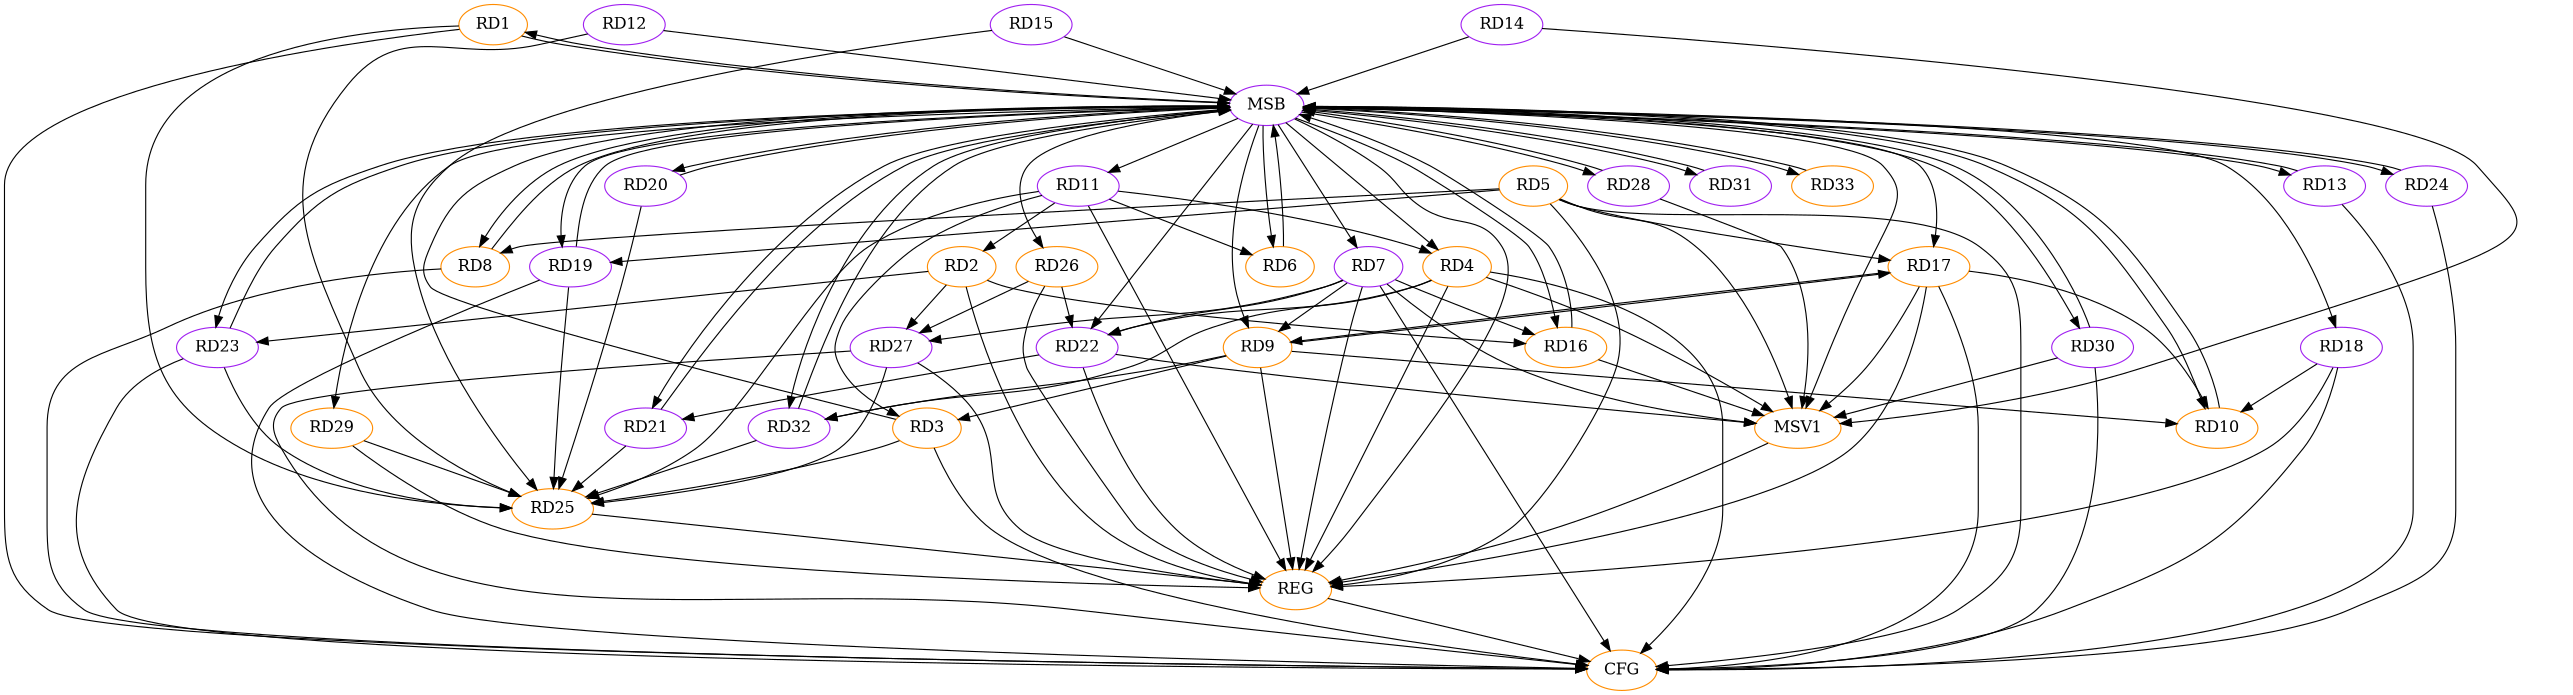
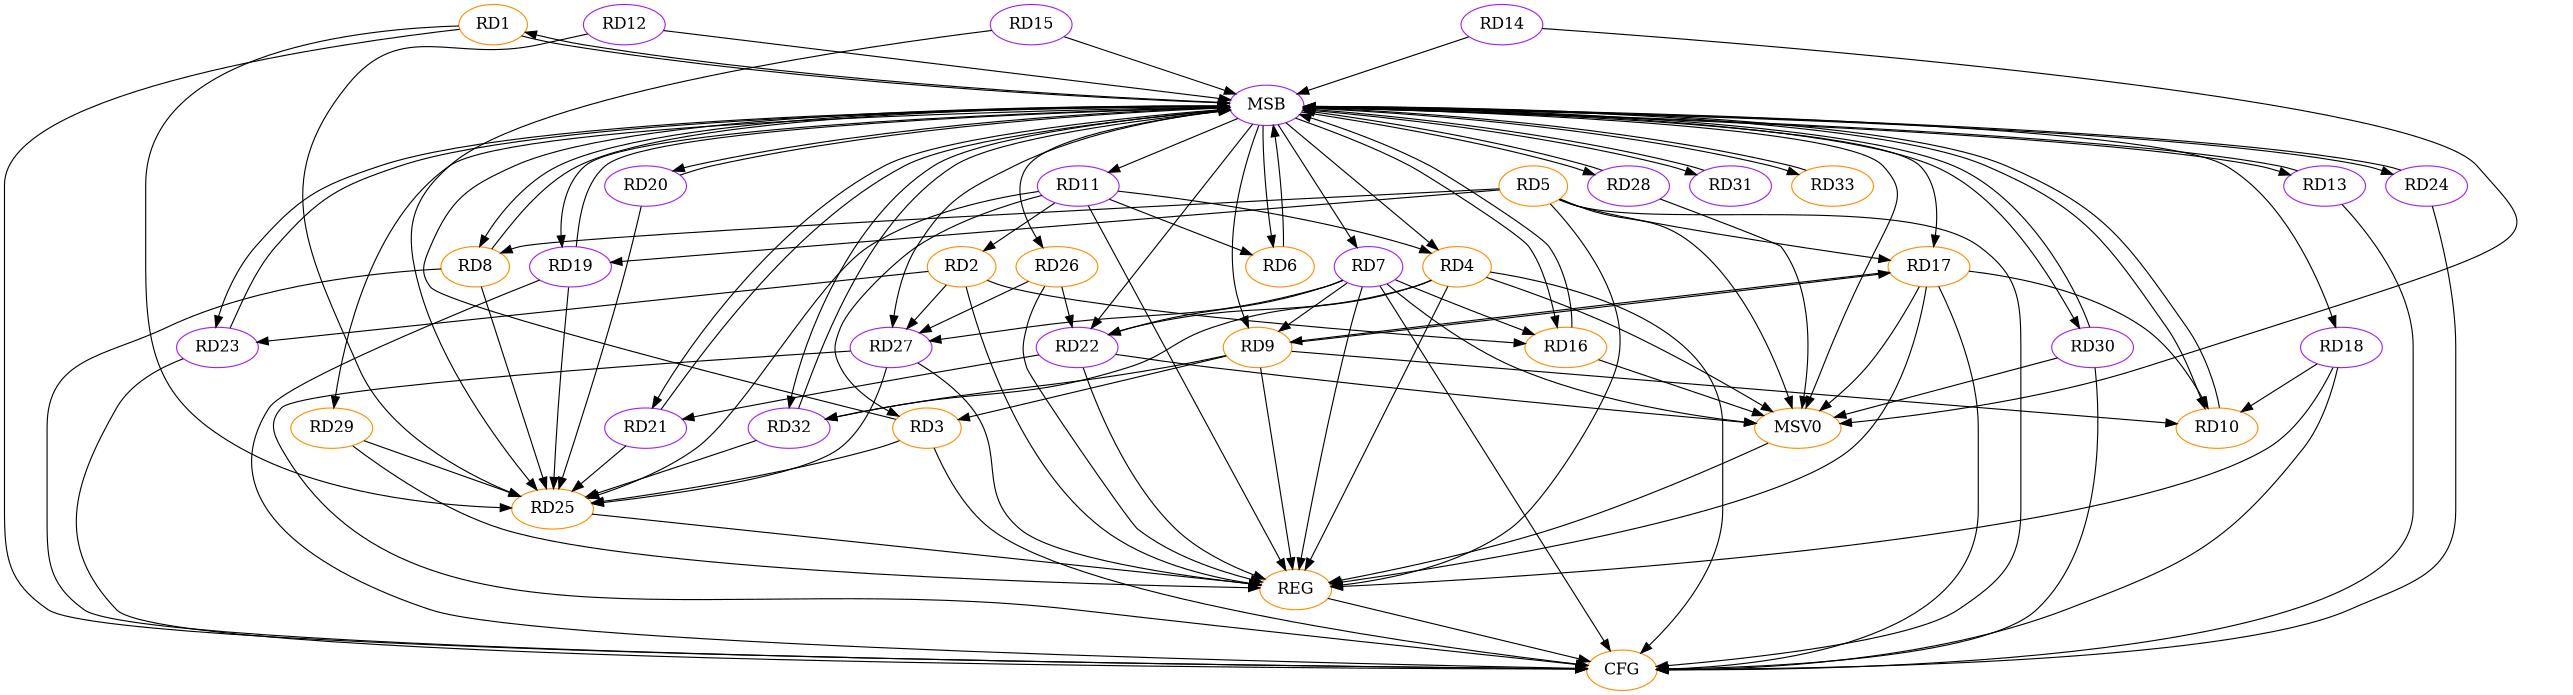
edge "MSB" -> "REG": now "MSB" -> "RD27"
node "MSV1": label "MSV1" -> "MSV0"
edge "RD23" -> "RD25": now "RD8" -> "RD25"
